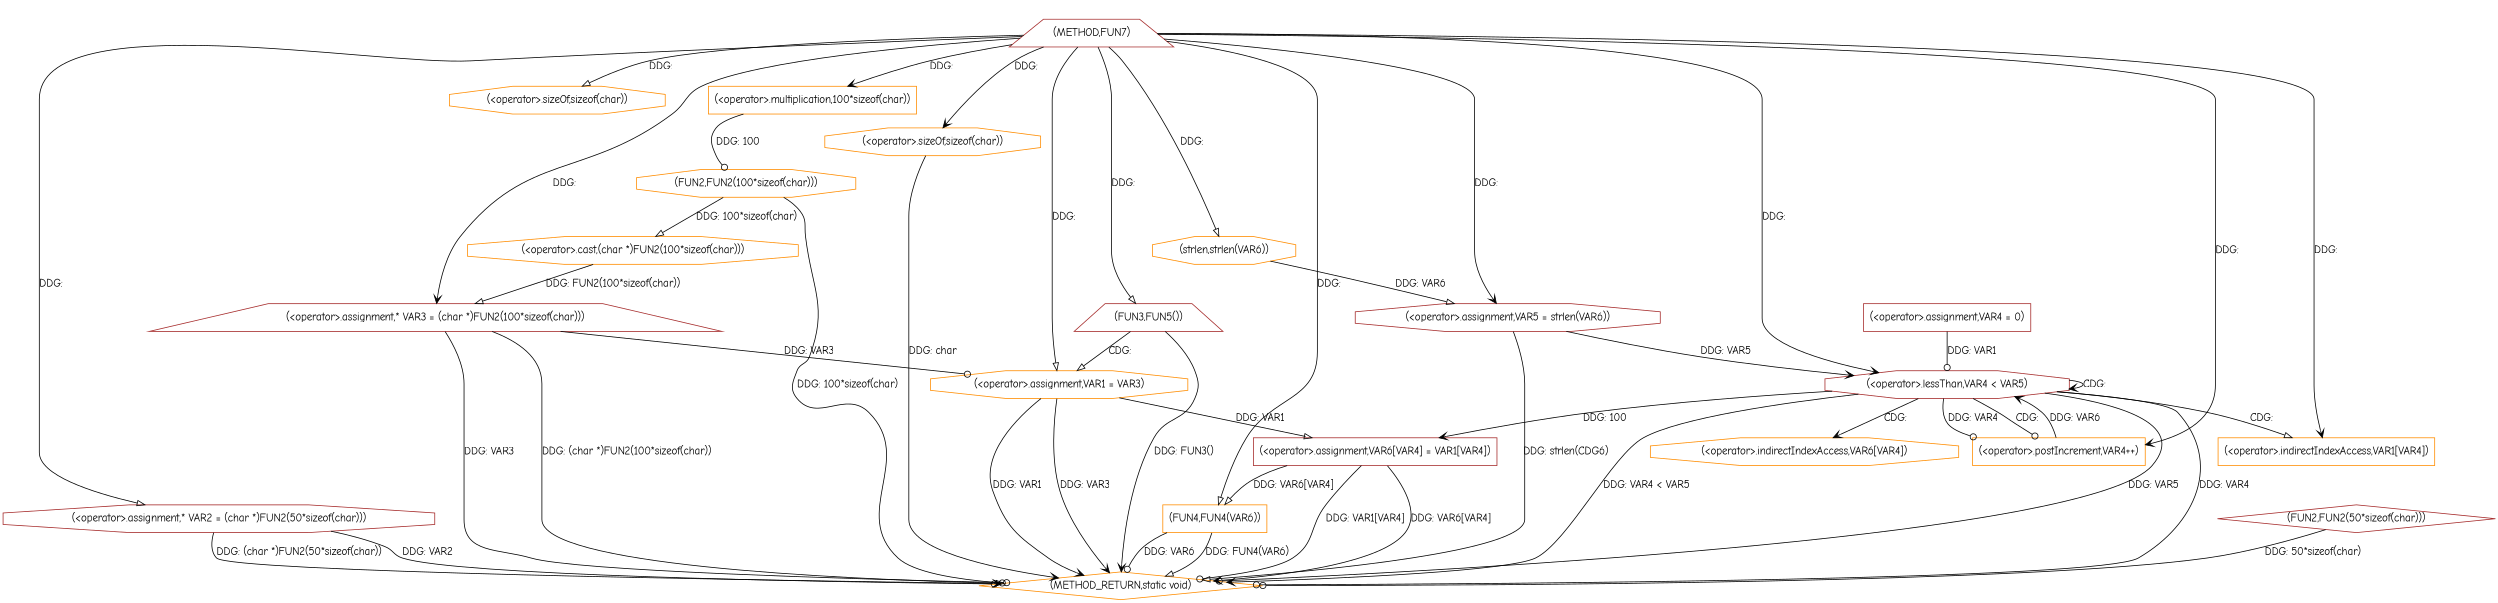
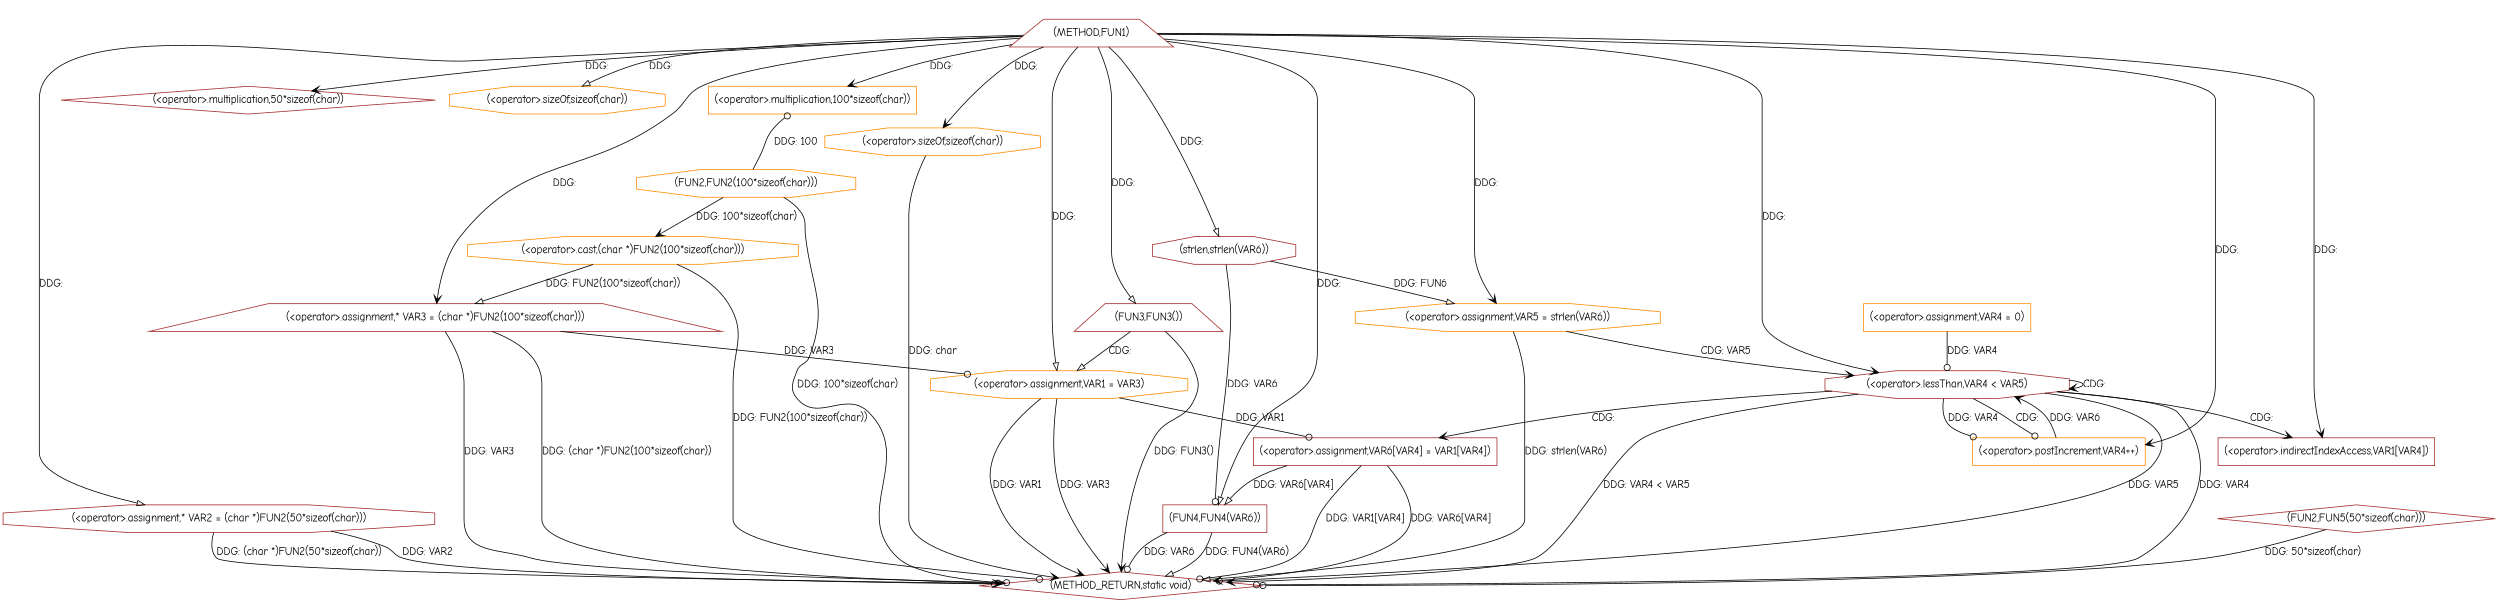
node "(METHOD,FUN7)": label "(METHOD,FUN7)" -> "(METHOD,FUN1)"
node "(<operator>.multiplication,50*sizeof(char))": added
edge "(<operator>.multiplication,100*sizeof(char))" -> "(FUN2,FUN2(100*sizeof(char)))": reversed
edge "(FUN2,FUN2(100*sizeof(char)))" -> "(<operator>.cast,(char *)FUN2(100*sizeof(char)))": arrowhead onormal -> vee
node "(strlen,strlen(VAR6))": color darkorange -> brown
edge "(strlen,strlen(VAR6))" -> "(<operator>.assignment,VAR5 = strlen(VAR6))": label "DDG: VAR6" -> "DDG: FUN6"
node "(FUN3,FUN5())": label "(FUN3,FUN5())" -> "(FUN3,FUN3())"
node "(<operator>.assignment,VAR5 = strlen(VAR6))": color brown -> darkorange
node "(<operator>.assignment,VAR4 = 0)": color brown -> darkorange
edge "(<operator>.assignment,VAR5 = strlen(VAR6))" -> "(<operator>.lessThan,VAR4 < VAR5)": label "DDG: VAR5" -> "CDG: VAR5"
edge "(<operator>.assignment,VAR4 = 0)" -> "(<operator>.lessThan,VAR4 < VAR5)": label "DDG: VAR1" -> "DDG: VAR4"
edge "(strlen,strlen(VAR6))" -> "(FUN4,FUN4(VAR6))": added, label "DDG: VAR6"
edge "(FUN2,FUN2(100*sizeof(char)))" -> "(METHOD_RETURN,static void)": arrowhead odot -> onormal
edge "(<operator>.lessThan,VAR4 < VAR5)" -> "(<operator>.indirectIndexAccess,VAR1[VAR4])": arrowhead onormal -> vee
edge "(<operator>.assignment,VAR1 = VAR3)" -> "(<operator>.assignment,VAR6[VAR4] = VAR1[VAR4])": arrowhead onormal -> odot
edge "(<operator>.lessThan,VAR4 < VAR5)" -> "(<operator>.assignment,VAR6[VAR4] = VAR1[VAR4])": label "DDG: 100" -> "CDG: "
edge "(<operator>.assignment,VAR5 = strlen(VAR6))" -> "(METHOD_RETURN,static void)": label "DDG: strlen(CDG6)" -> "DDG: strlen(VAR6)"
node "(<operator>.indirectIndexAccess,VAR6[VAR4])": removed
node "(<operator>.indirectIndexAccess,VAR1[VAR4])": color darkorange -> brown
node "(FUN4,FUN4(VAR6))": color darkorange -> brown
node "(FUN2,FUN2(50*sizeof(char)))": label "(FUN2,FUN2(50*sizeof(char)))" -> "(FUN2,FUN5(50*sizeof(char)))"
edge "(<operator>.cast,(char *)FUN2(100*sizeof(char)))" -> "(METHOD_RETURN,static void)": added, label "DDG: FUN2(100*sizeof(char))"
node "(METHOD_RETURN,static void)": color darkorange -> brown
